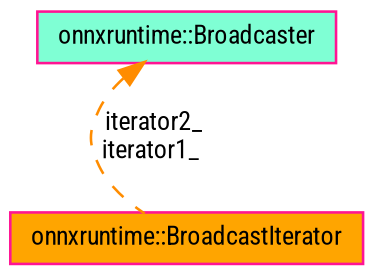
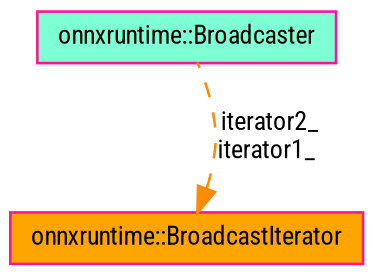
edge "onnxruntime::BroadcastIterator" -> "onnxruntime::Broadcaster": reversed
